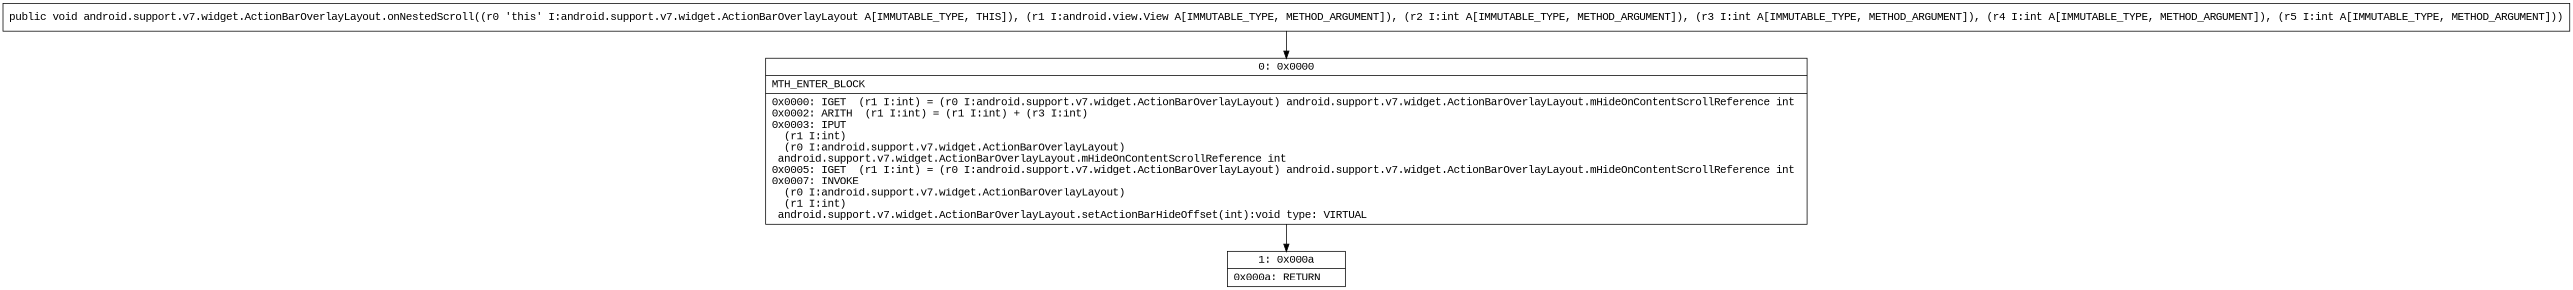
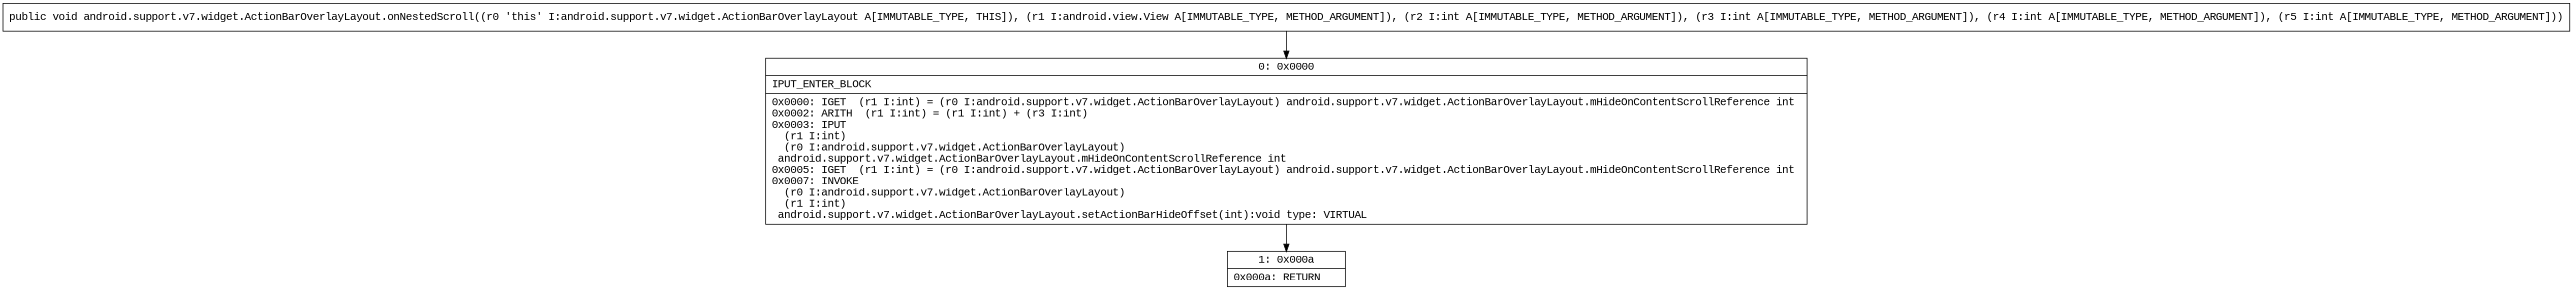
node "0: 0x0000": text "MTH_ENTER_BLOCK" -> "IPUT_ENTER_BLOCK"
